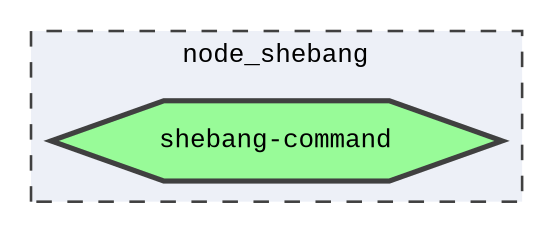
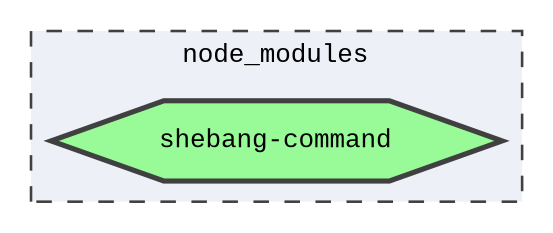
cluster "node_shebang": label "node_shebang" -> "node_modules"
